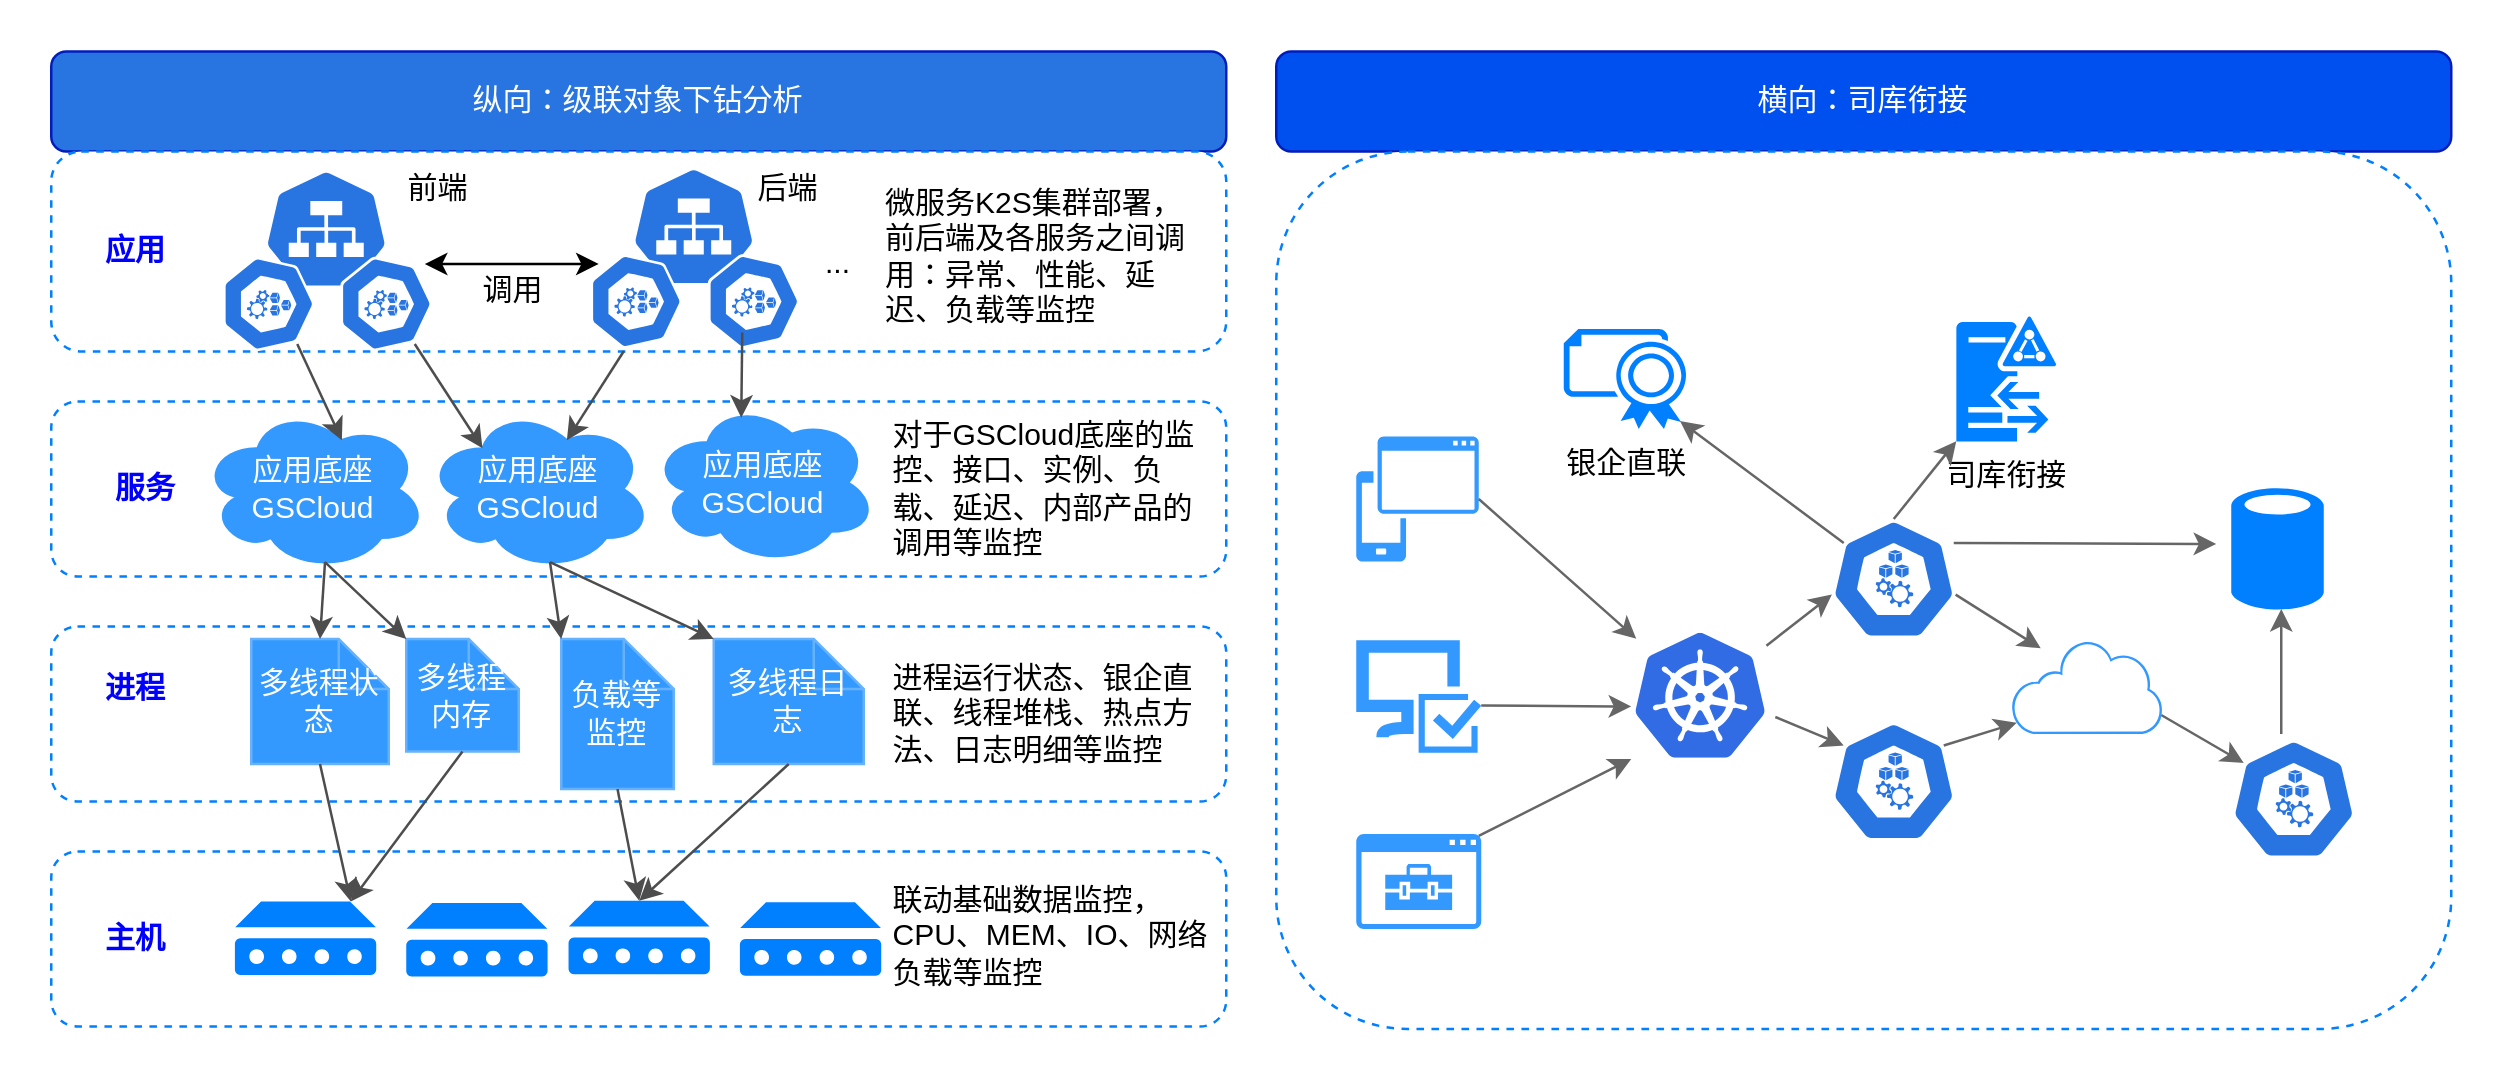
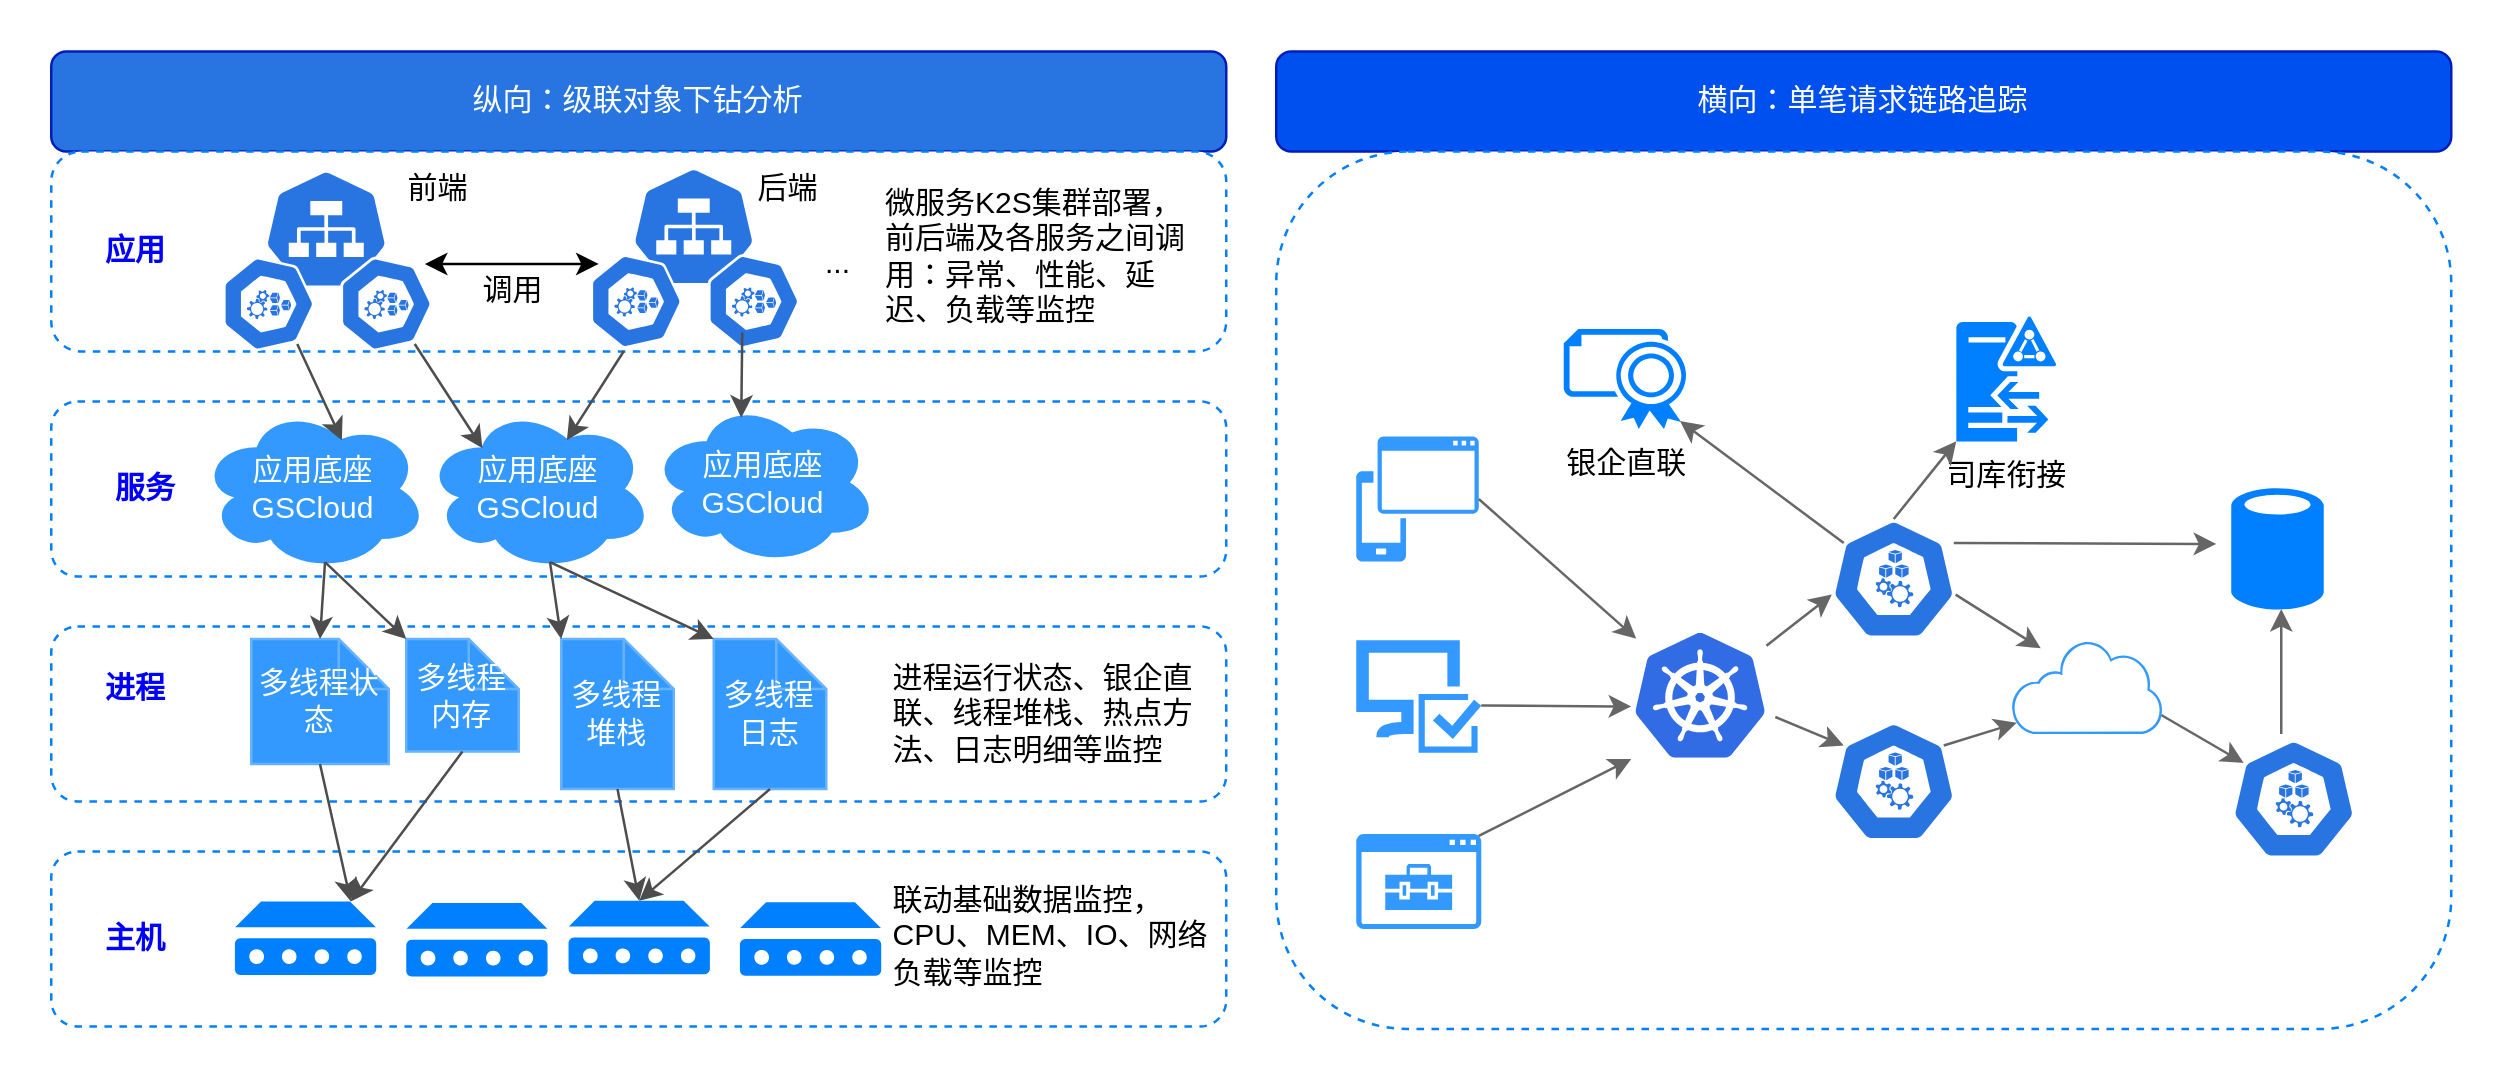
node "横向：司库衔接": label "横向：司库衔接" -> "横向：单笔请求链路追踪"
node "对于GSCloud底座的监控、接口、实例、负载、延迟、内部产品的调用等监控": removed
node "多线程日志": size 150x125 -> 113x150
node "负载等监控": label "负载等监控" -> "多线程堆栈"
